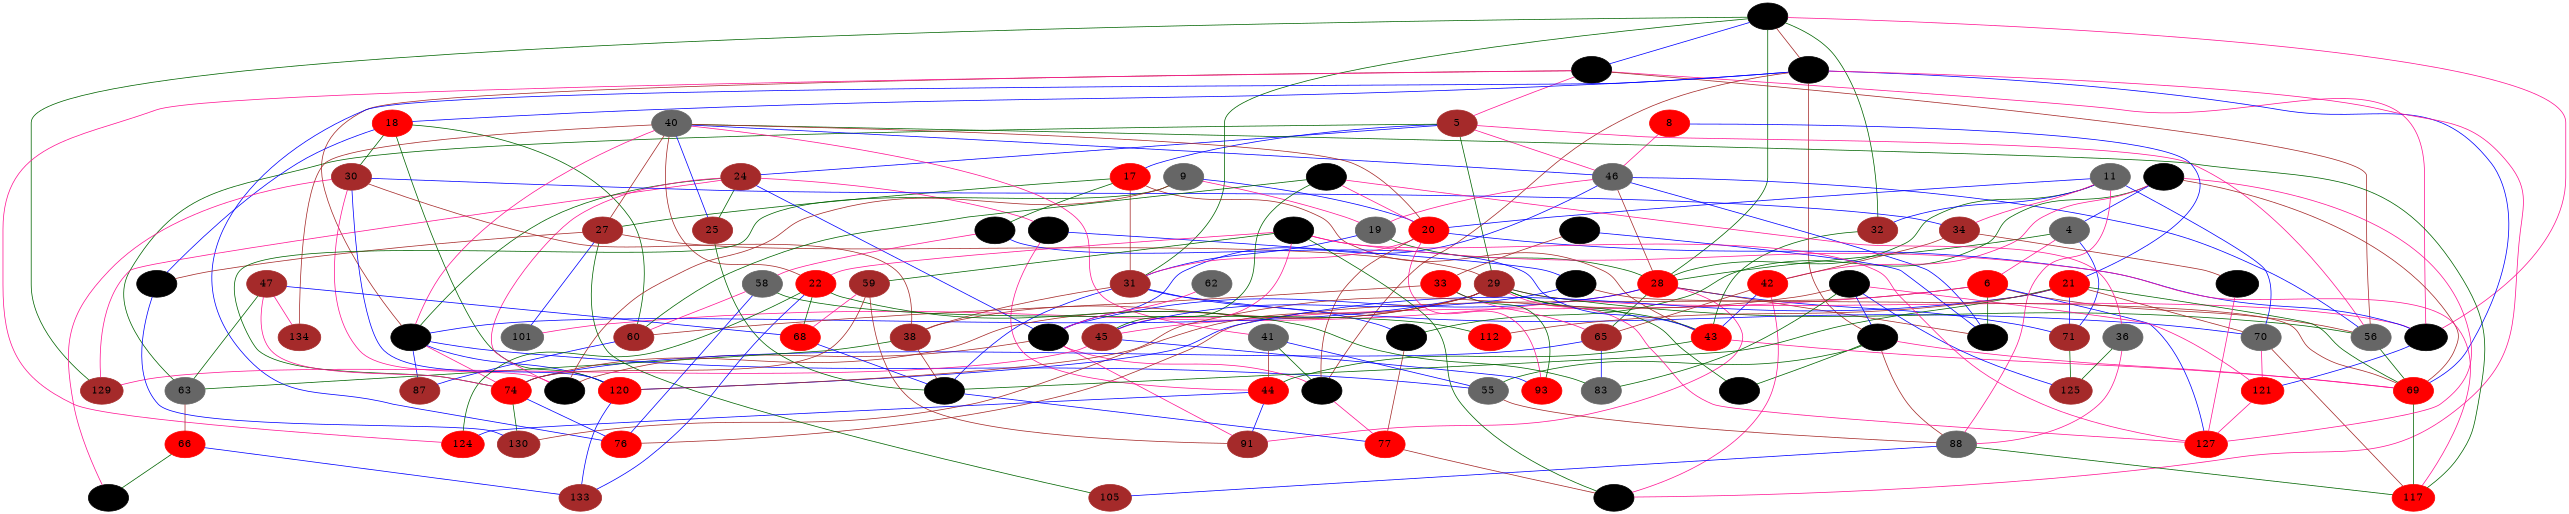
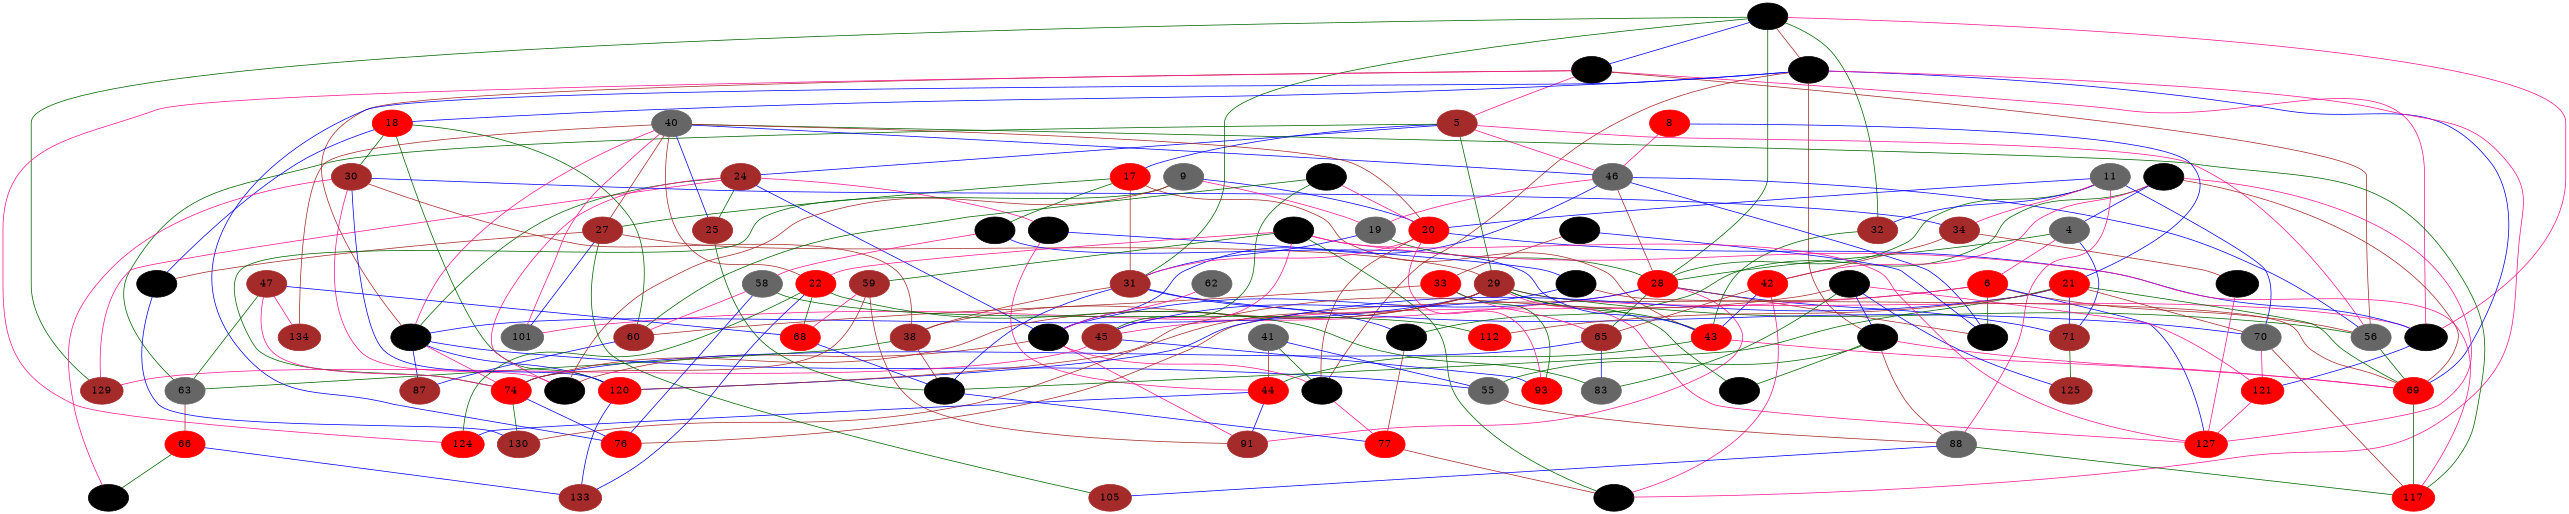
edge "40" -- "41": now "40" -- "101"
node "36": removed
